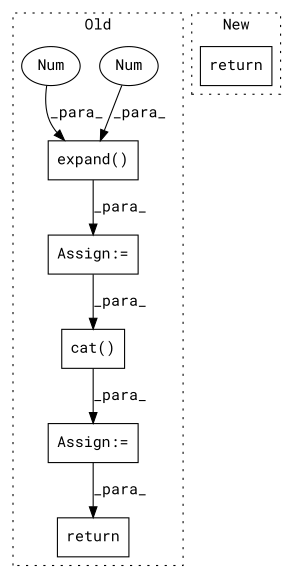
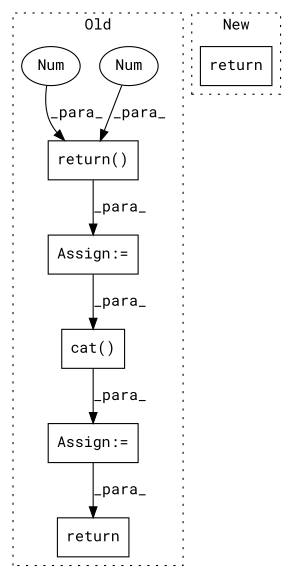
node "expand()": label "expand()" -> "return()"
